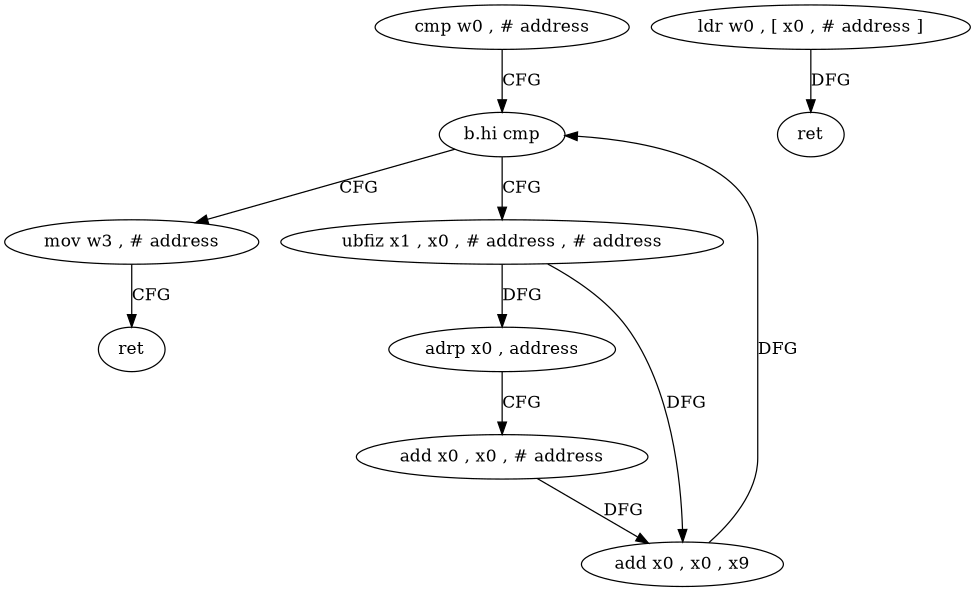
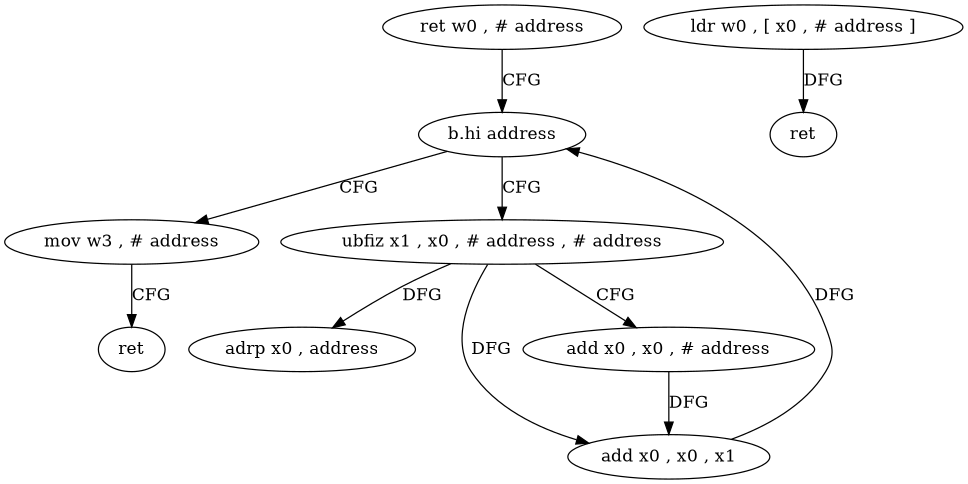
node "cmp w0 , # address": label "cmp w0 , # address" -> "ret w0 , # address"
node "b.hi cmp": label "b.hi cmp" -> "b.hi address"
edge "adrp x0 , address" -> "add x0 , x0 , # address": now "ubfiz x1 , x0 , # address , # address" -> "add x0 , x0 , # address"
node "add x0 , x0 , x9": label "add x0 , x0 , x9" -> "add x0 , x0 , x1"
